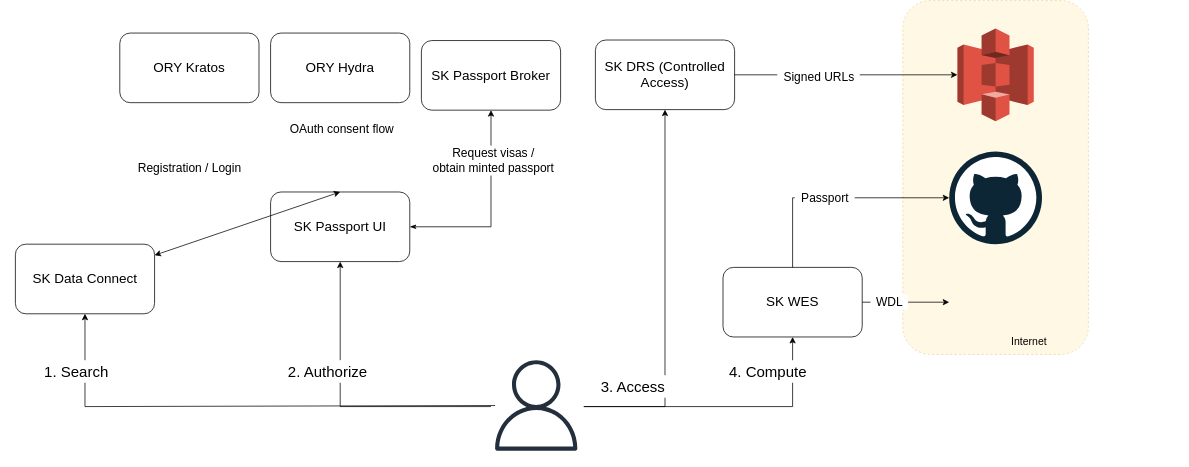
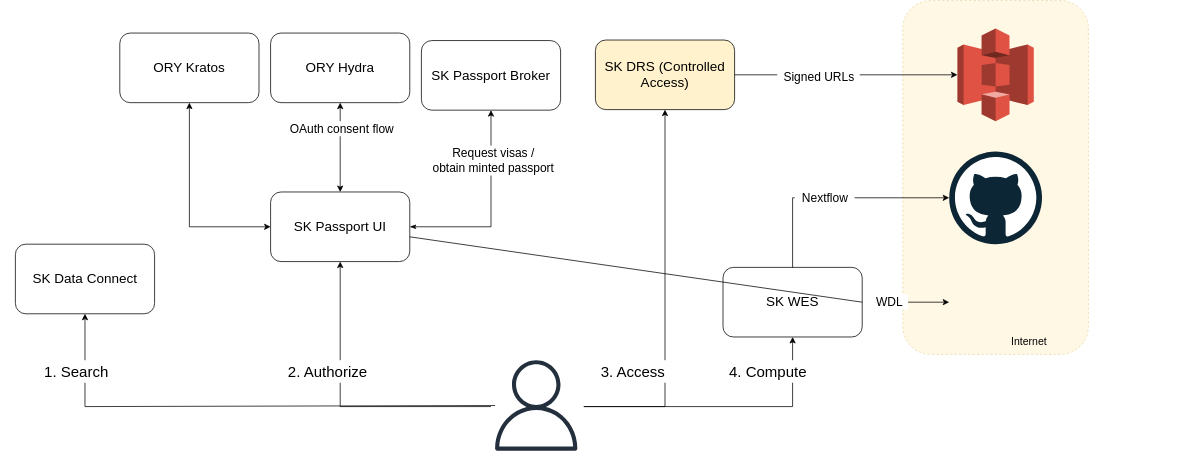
node "SK DRS (Controlled Access)": fillcolor #ffffff -> #fff2cc
node "Registration / Login": removed
edge "ORY Kratos" -- "SK Passport UI": added
node "Passport": label "Passport" -> "Nextflow"
edge "SK Passport UI" -- "SK Data Connect": now "SK Passport UI" -- "ORY Hydra"
edge "WDL" -- "SK WES": now "SK Passport UI" -- "SK WES"
node "3. Access": moved (633, 386) -> (633, 371)
